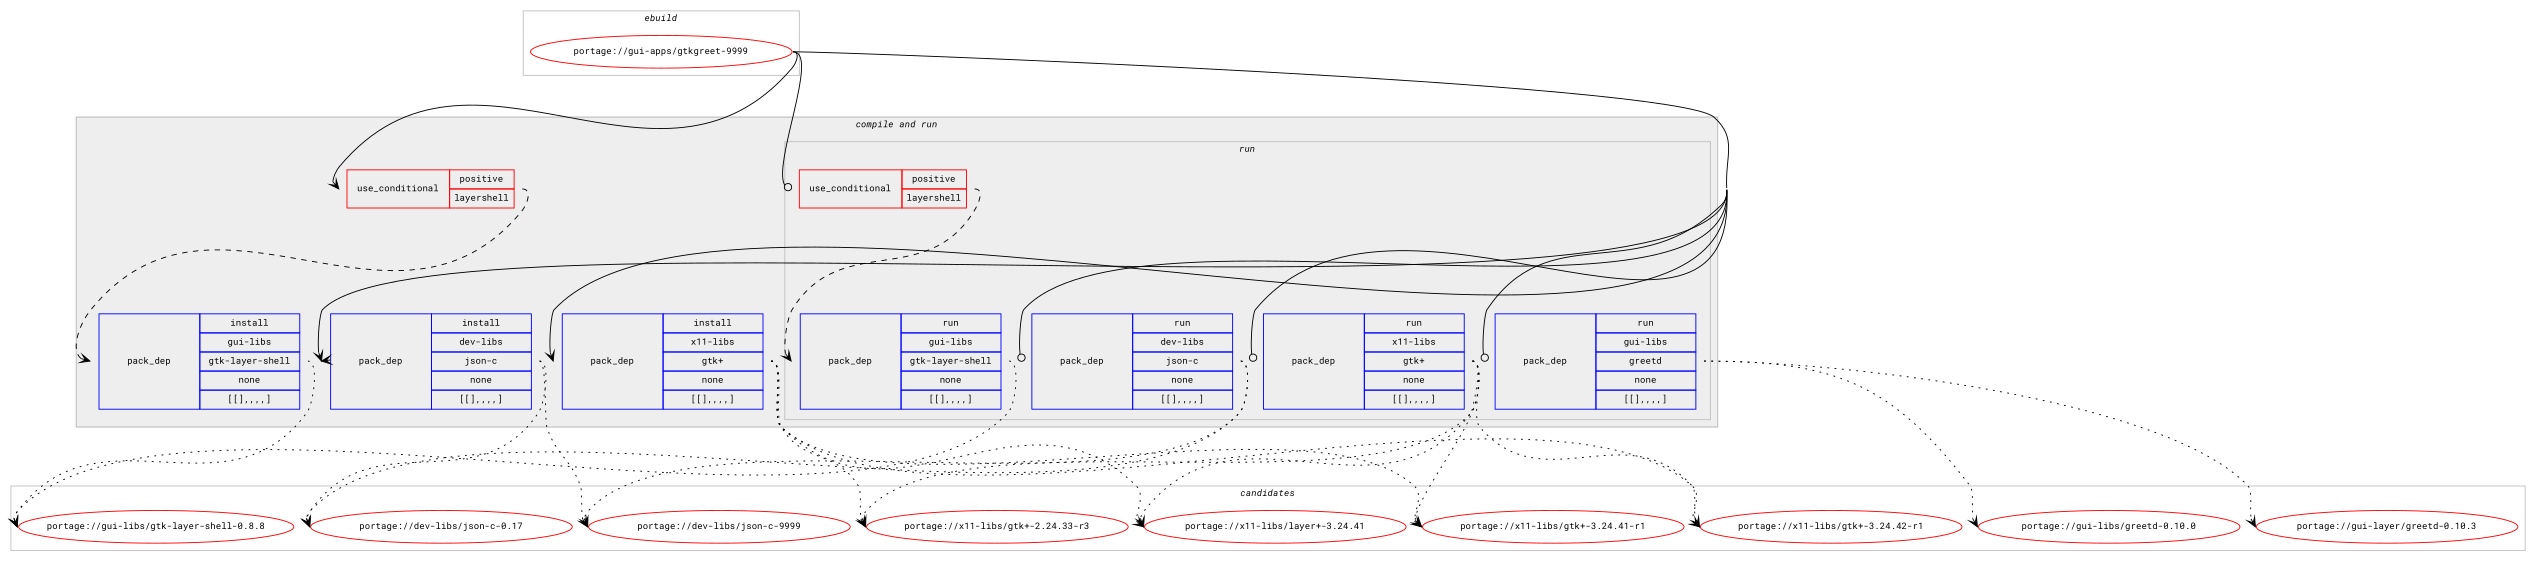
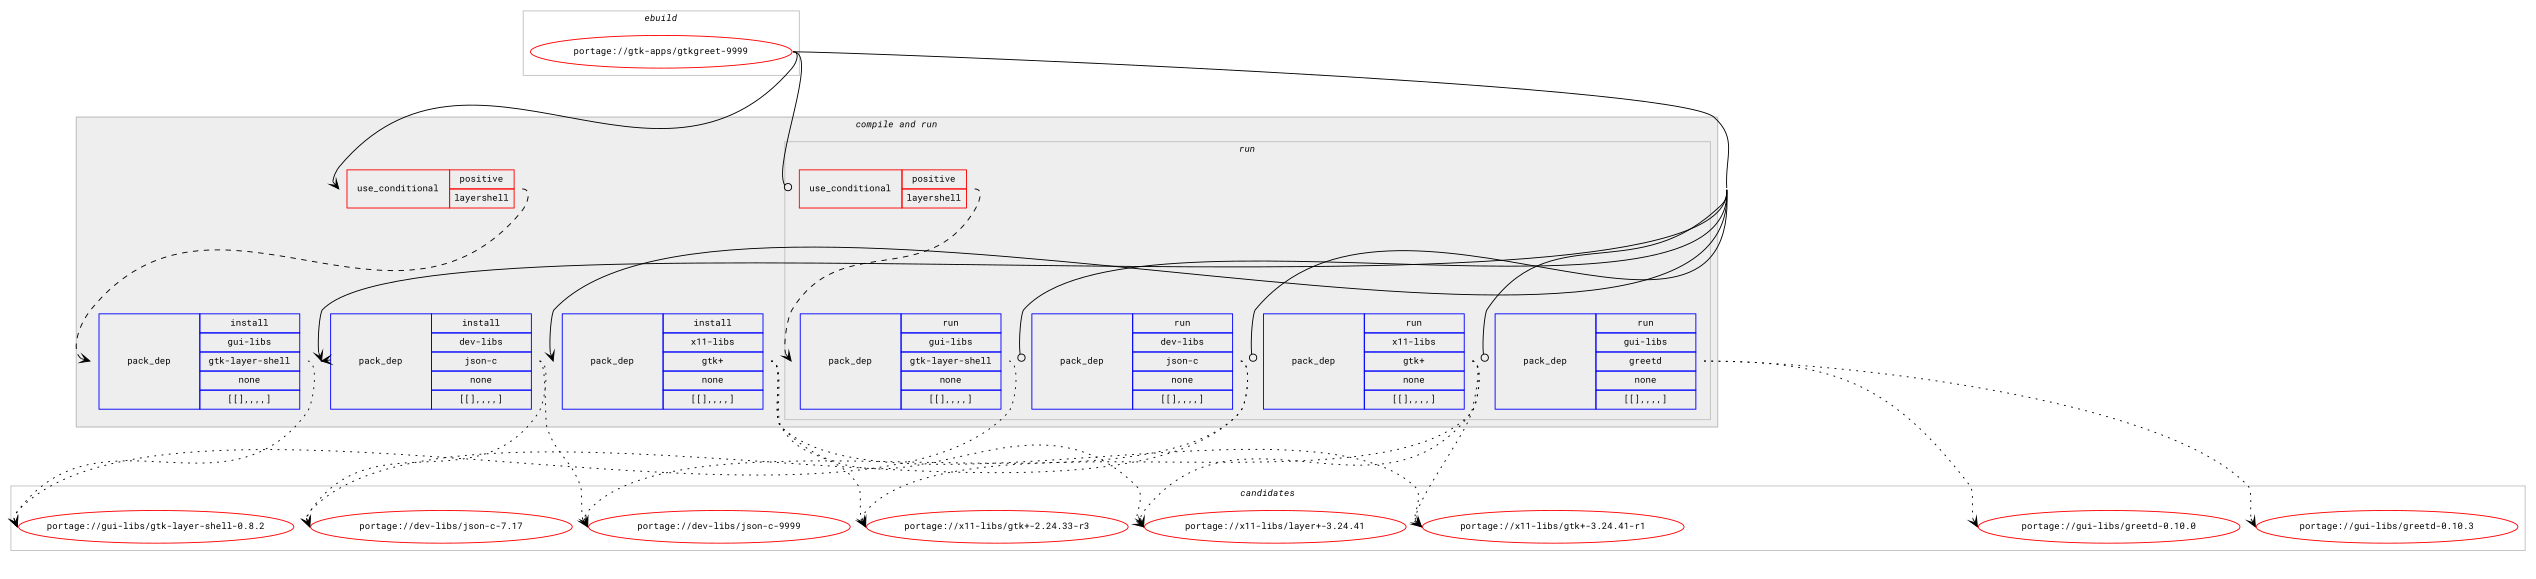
node "portage://gui-apps/gtkgreet-9999": label "portage://gui-apps/gtkgreet-9999" -> "portage://gtk-apps/gtkgreet-9999"
node "portage://gui-libs/gtk-layer-shell-0.8.8": label "portage://gui-libs/gtk-layer-shell-0.8.8" -> "portage://gui-libs/gtk-layer-shell-0.8.2"
node "portage://dev-libs/json-c-0.17": label "portage://dev-libs/json-c-0.17" -> "portage://dev-libs/json-c-7.17"
node "portage://x11-libs/gtk+-3.24.42-r1": removed
node "portage://gui-layer/greetd-0.10.3": label "portage://gui-layer/greetd-0.10.3" -> "portage://gui-libs/greetd-0.10.3"
